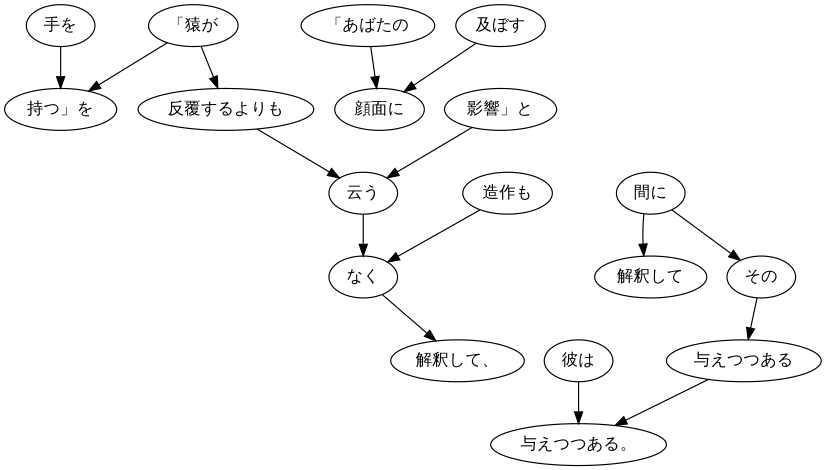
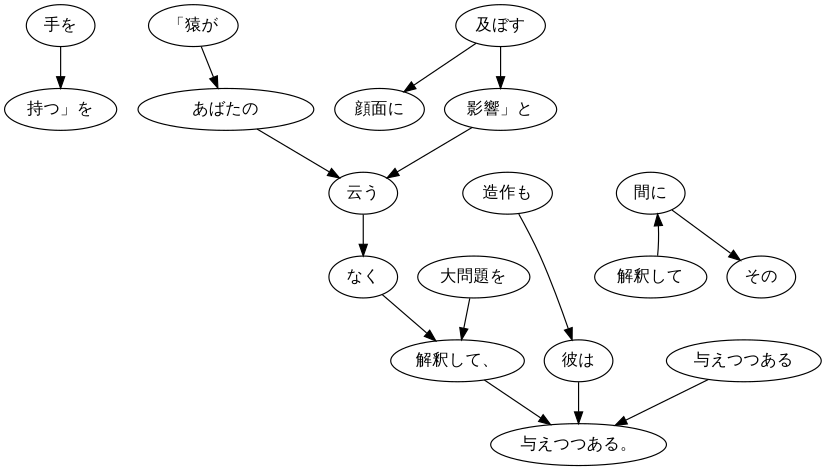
node "「あばたの": removed
edge "及ぼす" -> "影響」と": added
edge "「猿が" -> "持つ」を": removed
node "反覆するよりも": label "反覆するよりも" -> "あばたの"
edge "間に" -> "解釈して": reversed
edge "造作も" -> "なく": now "造作も" -> "彼は"
node "大問題を": added
edge "その" -> "与えつつある": removed
edge "解釈して、" -> "与えつつある。": added
